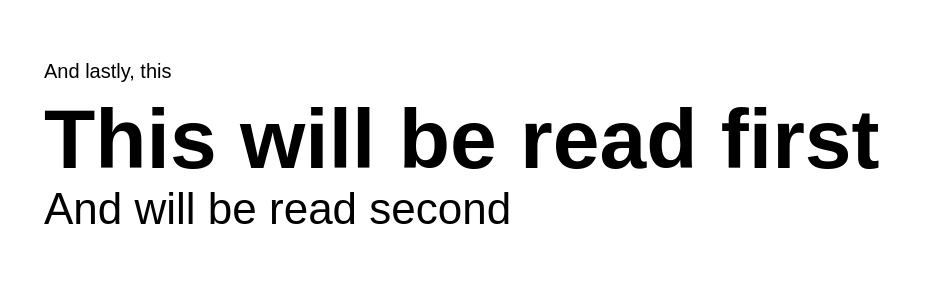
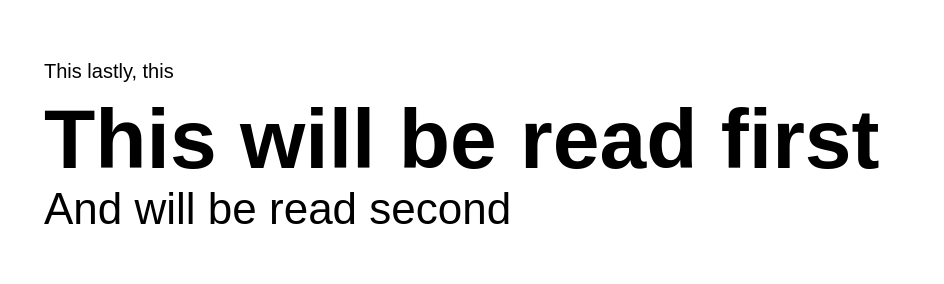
node "And lastly, this": label "And lastly, this" -> "This lastly, this"
